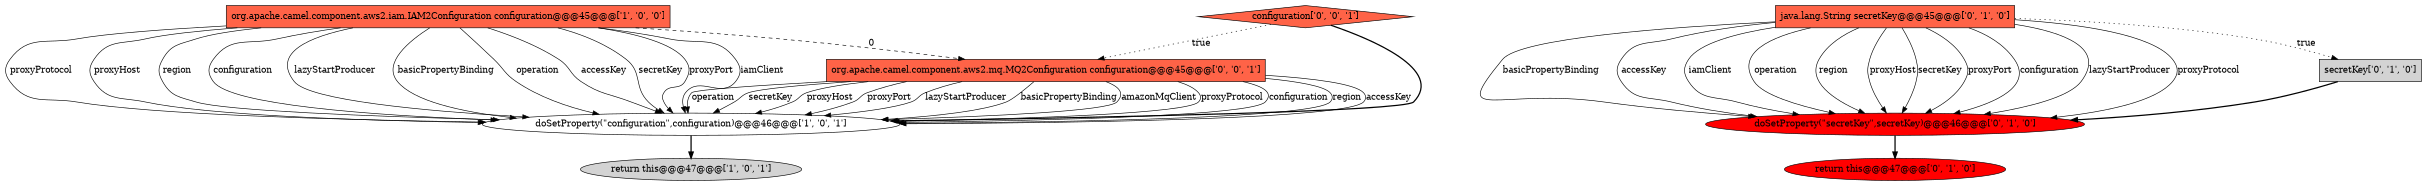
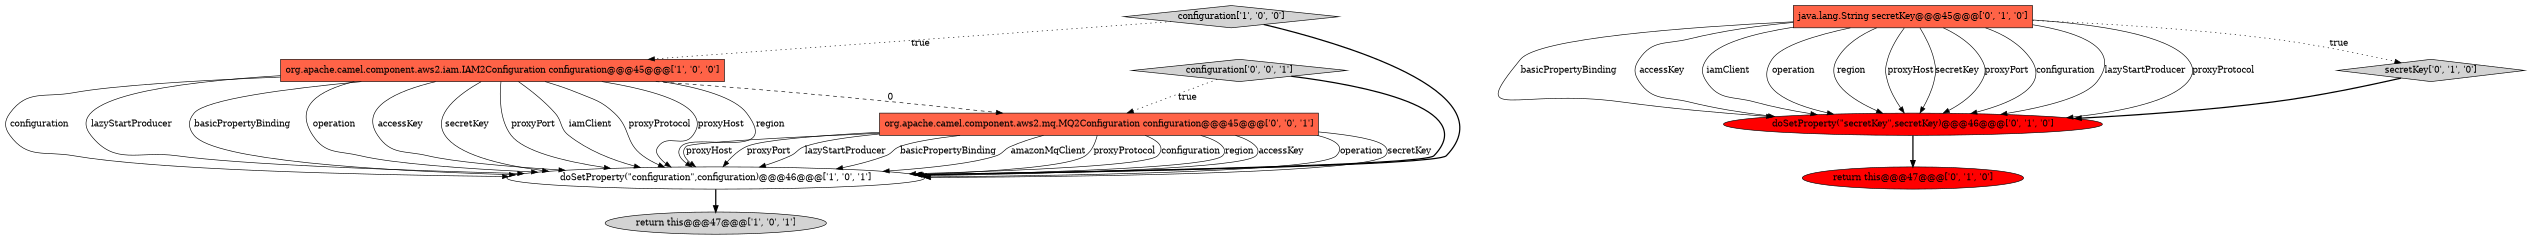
node "configuration['1', '0', '0']": added
node "configuration['0', '0', '1']": fillcolor tomato -> lightgray
node "secretKey['0', '1', '0']": shape box -> diamond
